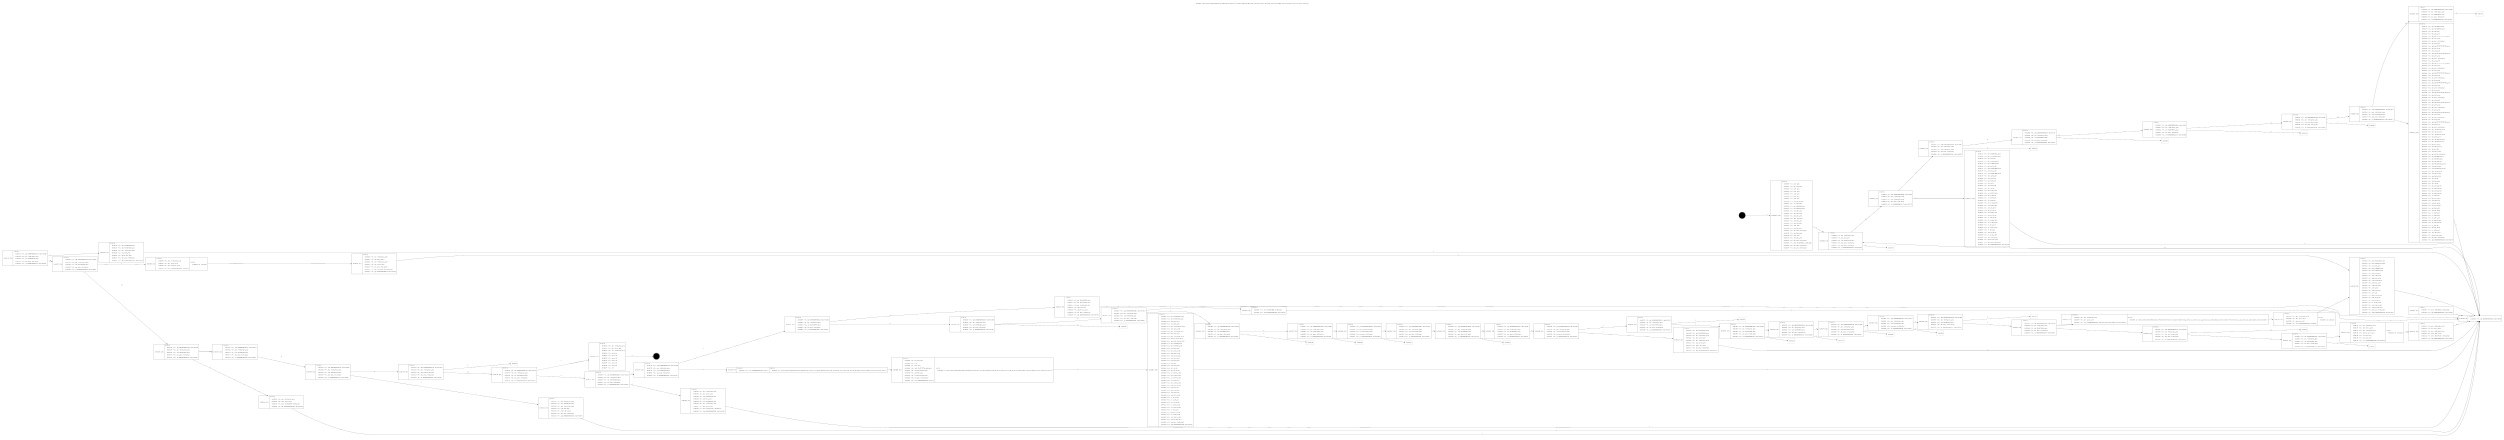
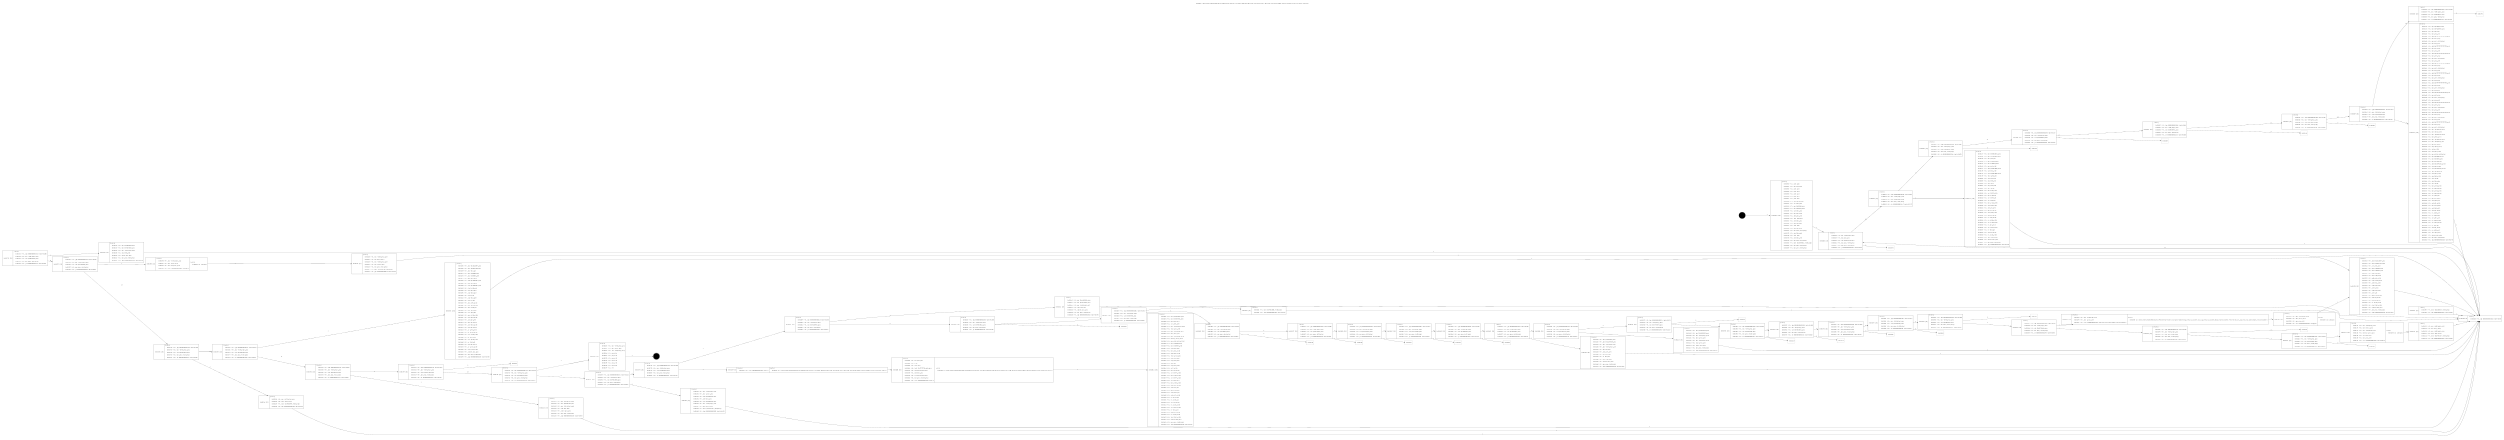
node "0x401e65 [144]": added
node "0x40219f": added
node "0x401a49 [44]": added
